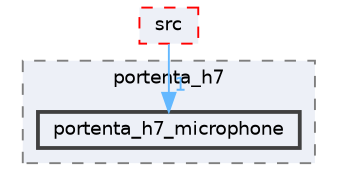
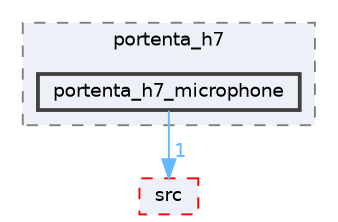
edge "src" -> "portenta_h7_microphone": reversed
